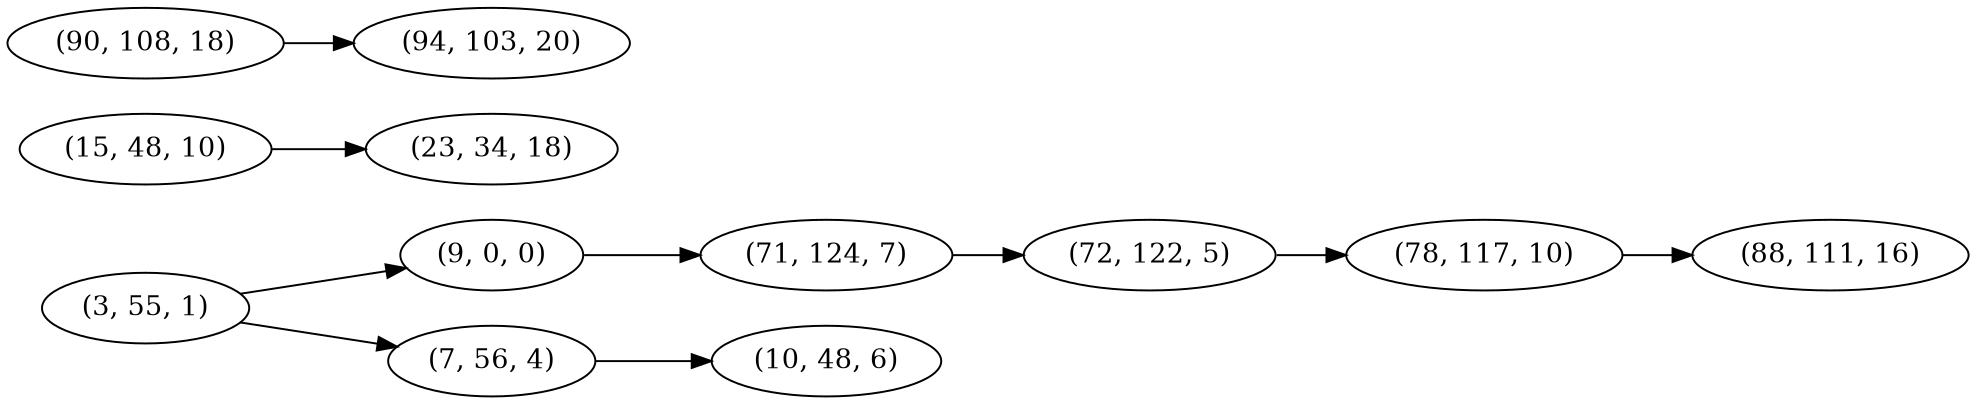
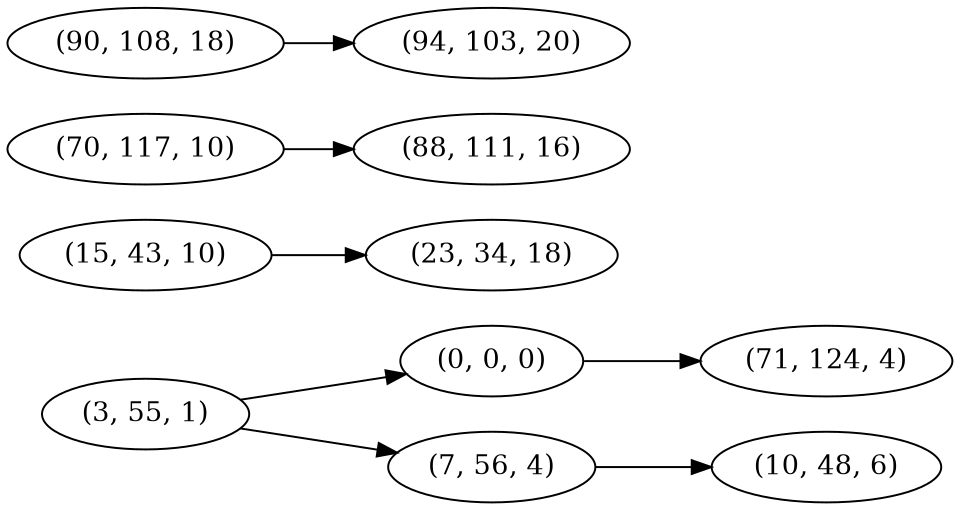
node "(15, 48, 10)": label "(15, 48, 10)" -> "(15, 43, 10)"
node "(9, 0, 0)": label "(9, 0, 0)" -> "(0, 0, 0)"
node "(71, 124, 7)": label "(71, 124, 7)" -> "(71, 124, 4)"
node "(72, 122, 5)": removed
node "(78, 117, 10)": label "(78, 117, 10)" -> "(70, 117, 10)"
